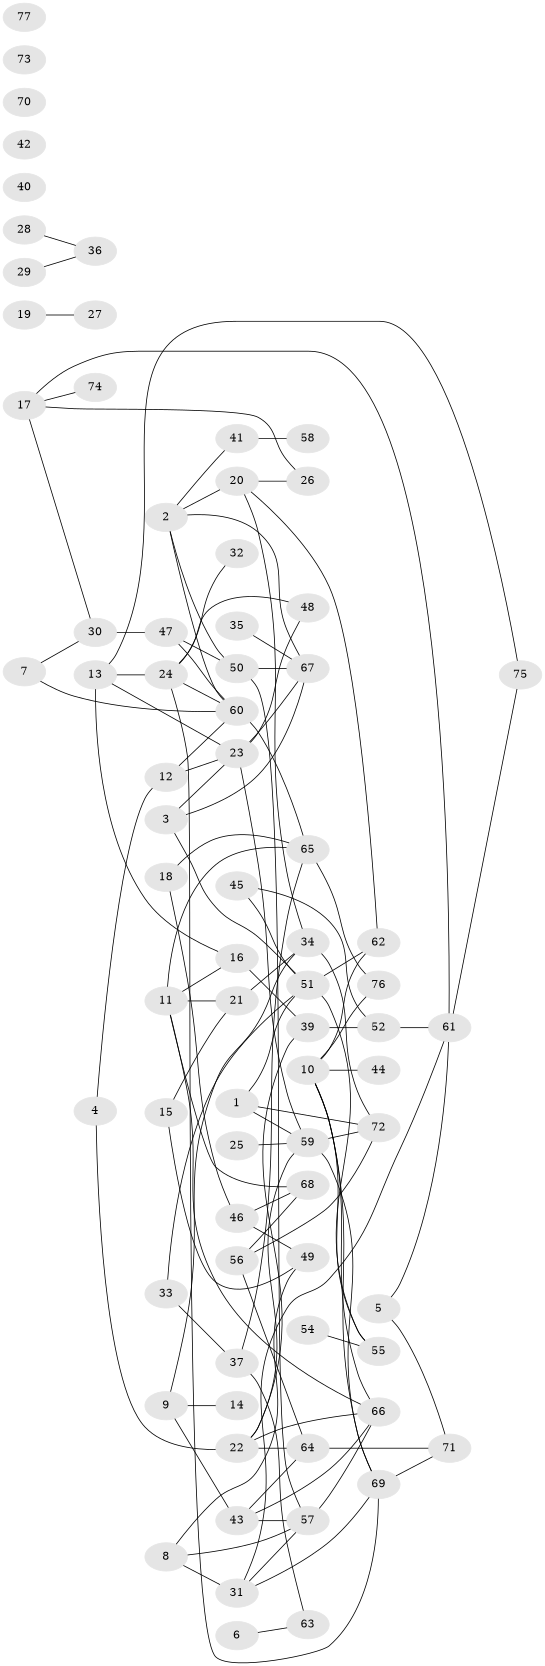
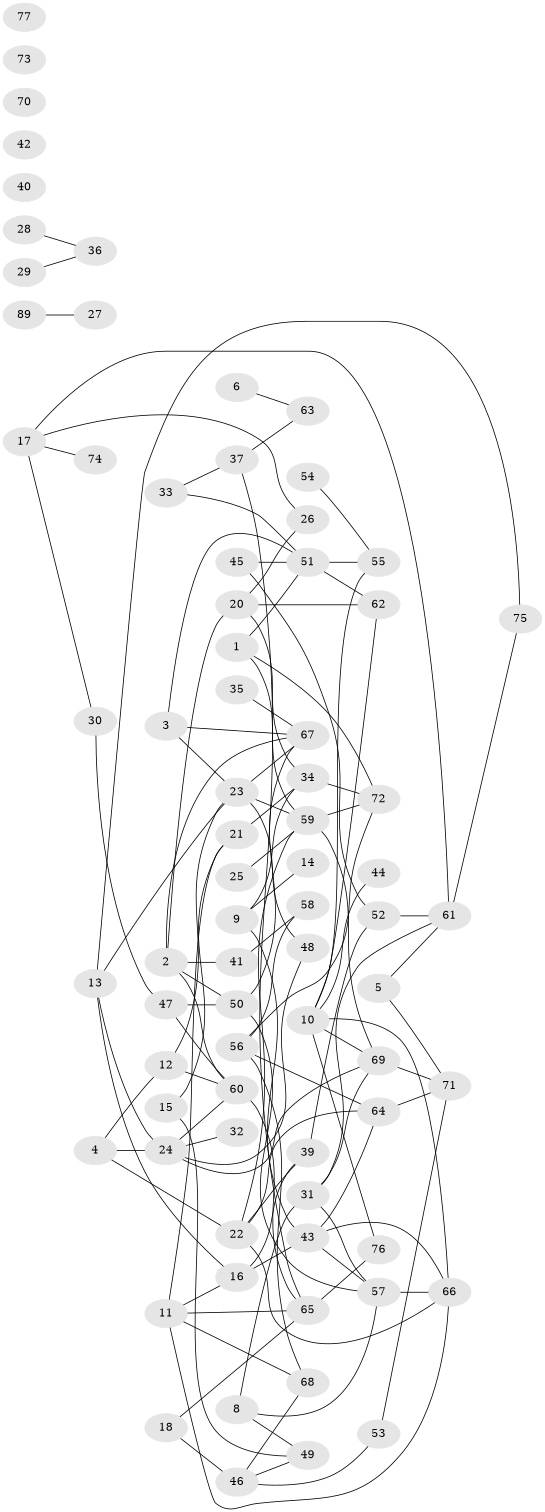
node "19": label "19" -> "89"
node "7": removed
edge "58" -- "56": added
edge "4" -- "24": added
edge "43" -- "16": added
node "53": added
